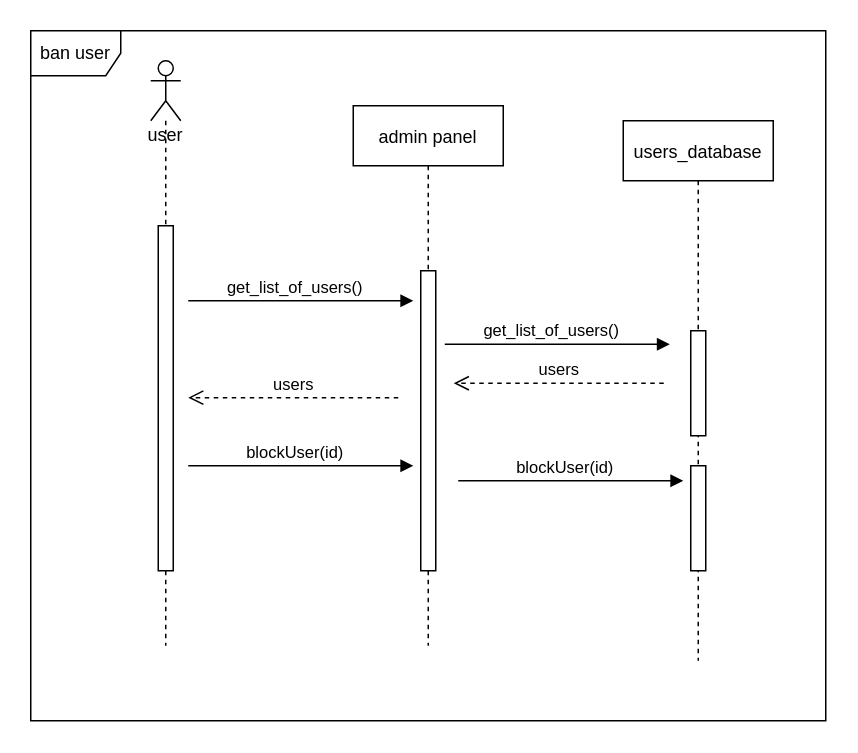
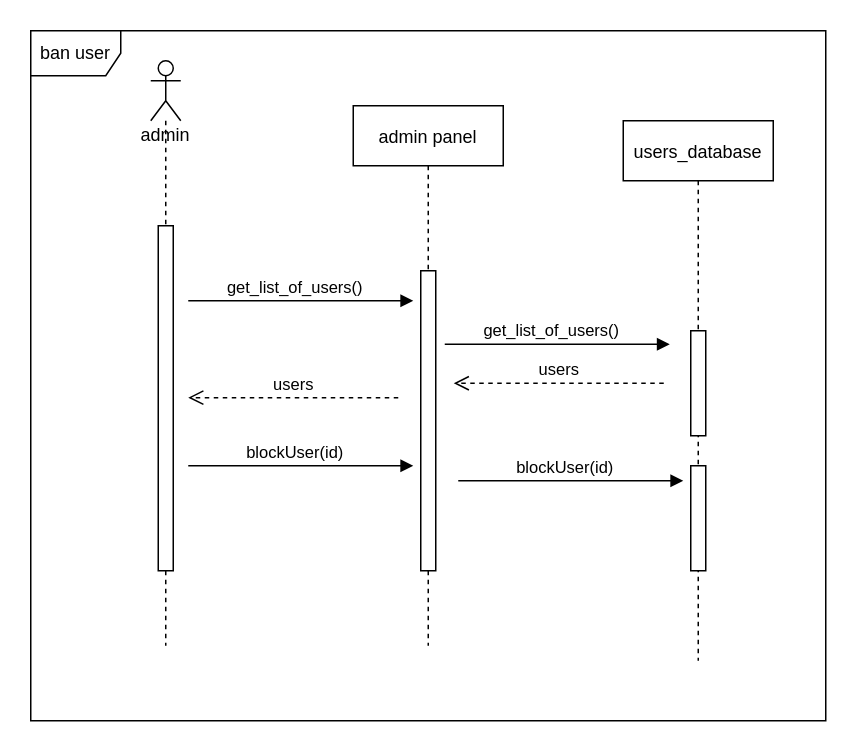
node "user": label "user" -> "admin"
